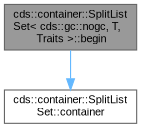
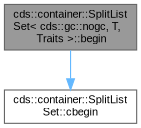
node "cds::container::SplitList Set::container": label "cds::container::SplitList Set::container" -> "cds::container::SplitList Set::cbegin"
